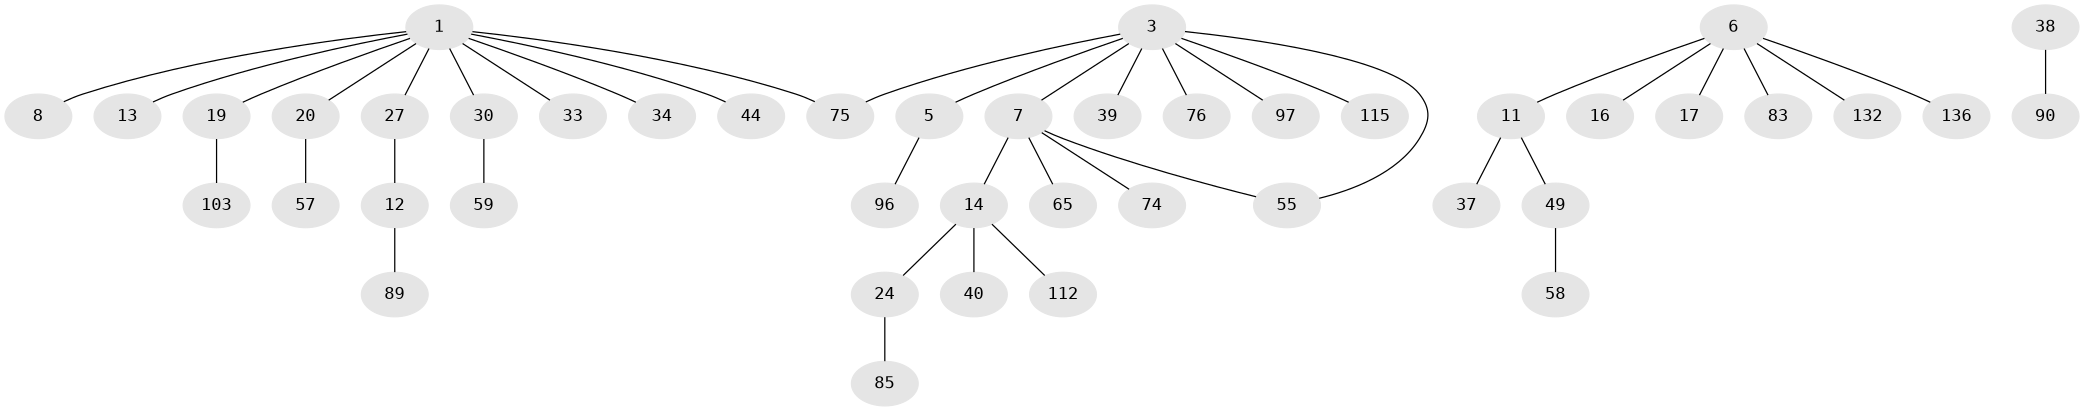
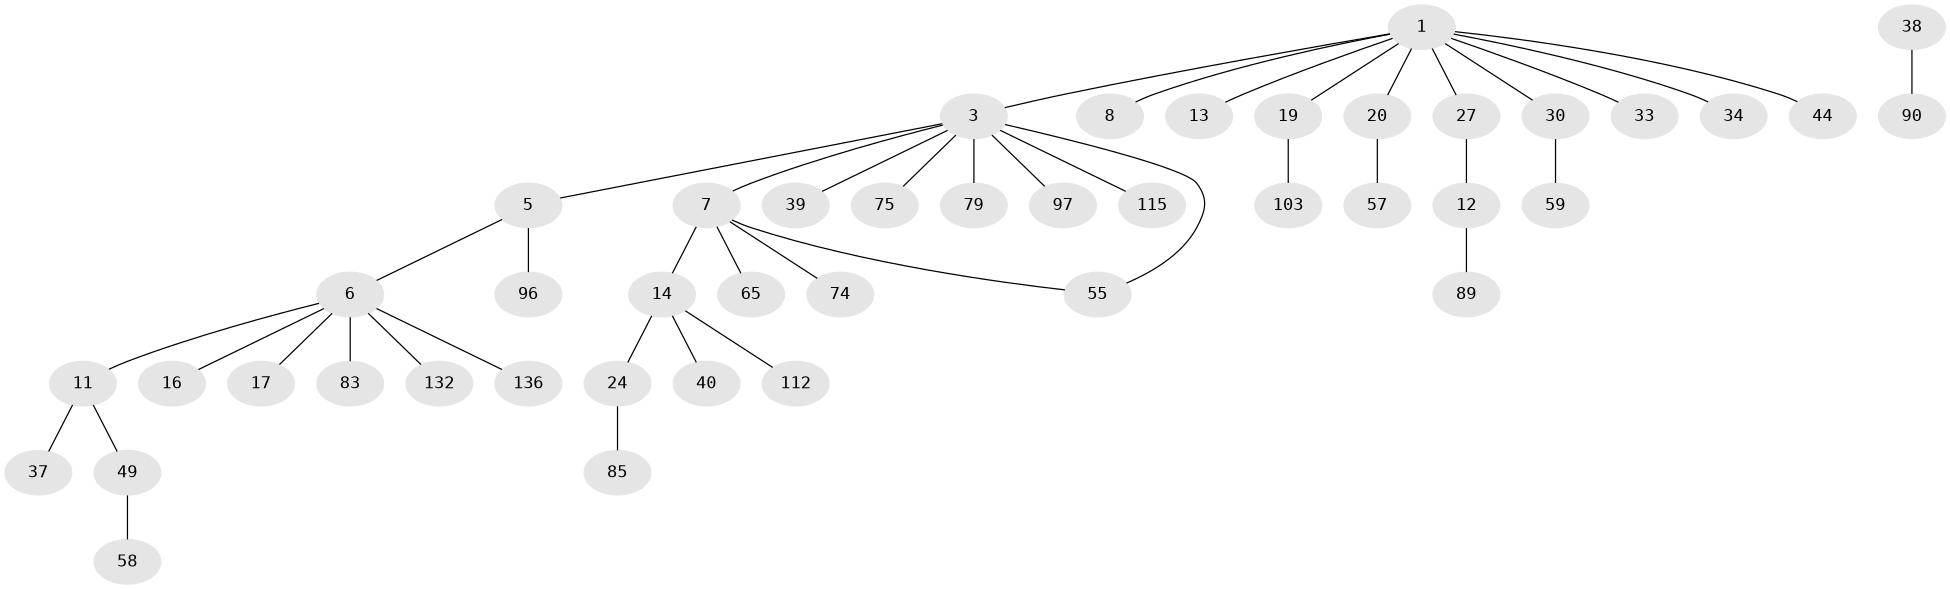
edge "1" -- "75": now "1" -- "3"
node "76": label "76" -> "79"
edge "5" -- "6": added
